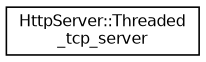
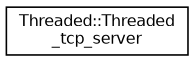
node "HttpServer::Threaded _tcp_server": label "HttpServer::Threaded _tcp_server" -> "Threaded::Threaded _tcp_server"
